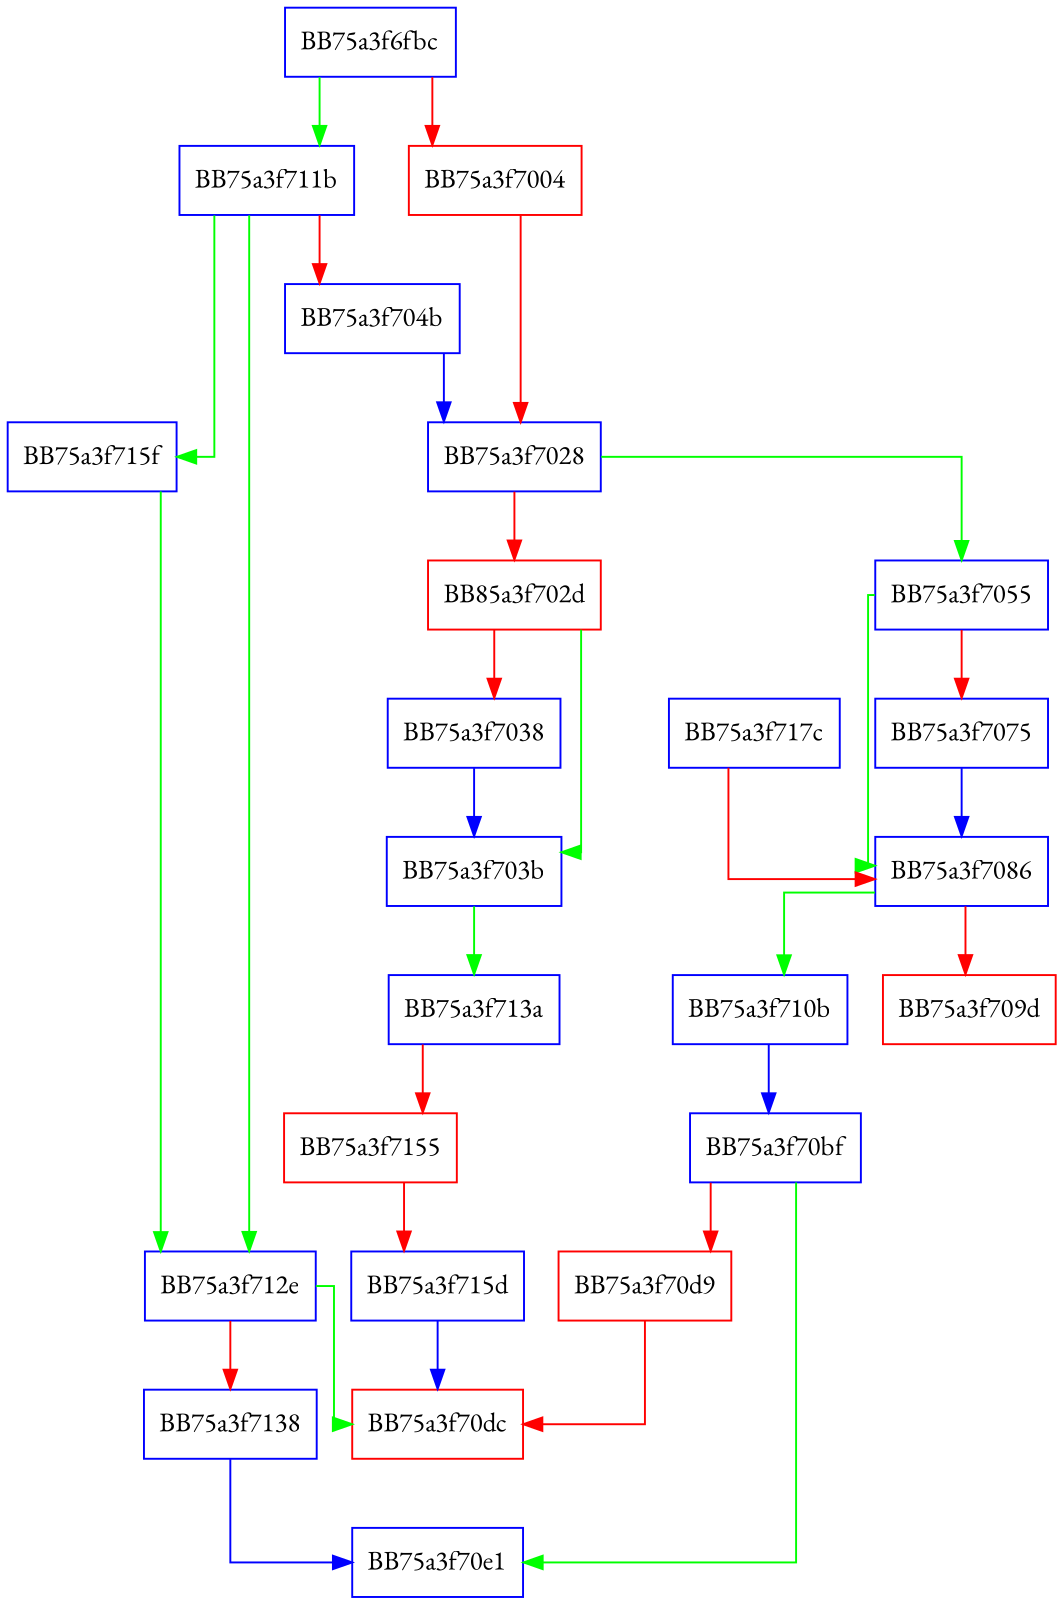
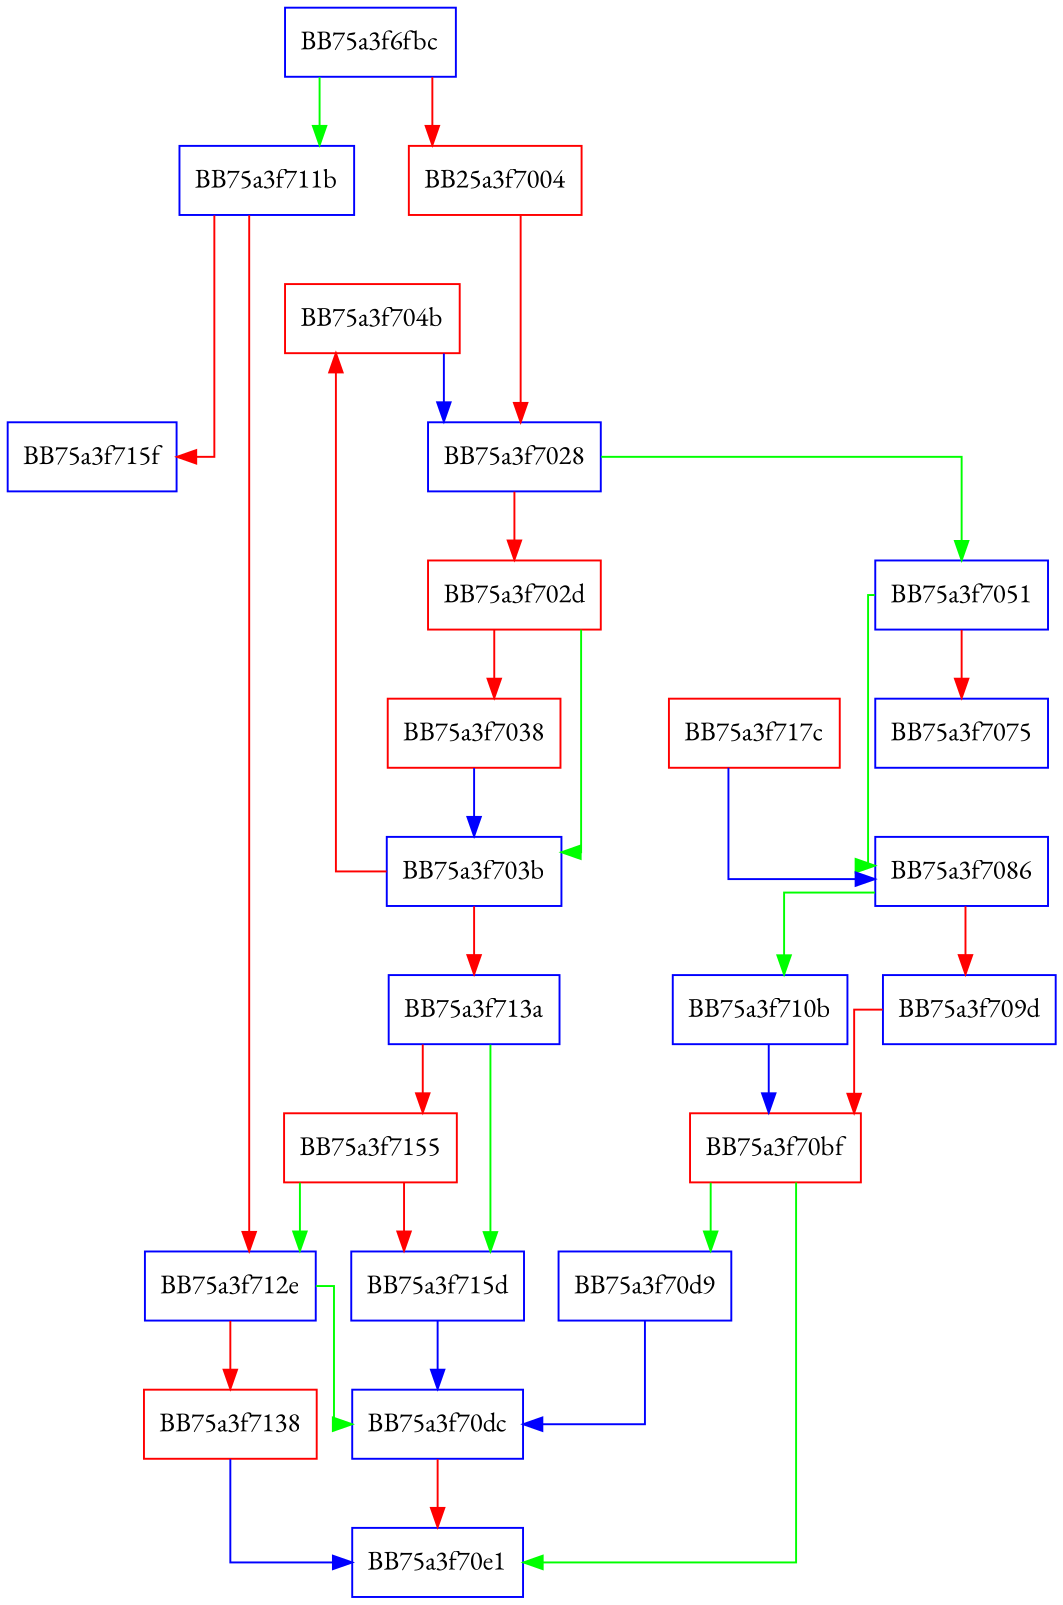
node "BB75a3f7004": label "BB75a3f7004" -> "BB25a3f7004"
edge "BB75a3f711b" -> "BB75a3f704b": now "BB75a3f703b" -> "BB75a3f704b"
node "BB75a3f704b": color blue -> red
edge "BB75a3f711b" -> "BB75a3f715f": color green -> red
node "BB85a3f702d": label "BB85a3f702d" -> "BB75a3f702d"
node "BB75a3f7055": label "BB75a3f7055" -> "BB75a3f7051"
edge "BB75a3f711b" -> "BB75a3f712e": color green -> red
node "BB75a3f7038": color blue -> red
node "BB75a3f717c": color blue -> red
edge "BB75a3f7075" -> "BB75a3f7086": removed
edge "BB75a3f715f" -> "BB75a3f712e": now "BB75a3f7155" -> "BB75a3f712e"
edge "BB75a3f717c" -> "BB75a3f7086": color red -> blue
edge "BB75a3f703b" -> "BB75a3f713a": color green -> red
node "BB75a3f709d": color red -> blue
edge "BB75a3f709d" -> "BB75a3f70bf": added
edge "BB75a3f713a" -> "BB75a3f715d": added
node "BB75a3f70bf": color blue -> red
edge "BB75a3f70bf" -> "BB75a3f70d9": color red -> green
node "BB75a3f70d9": color red -> blue
node "BB75a3f7138": color blue -> red
node "BB75a3f70dc": color red -> blue
edge "BB75a3f70d9" -> "BB75a3f70dc": color red -> blue
edge "BB75a3f70dc" -> "BB75a3f70e1": added
